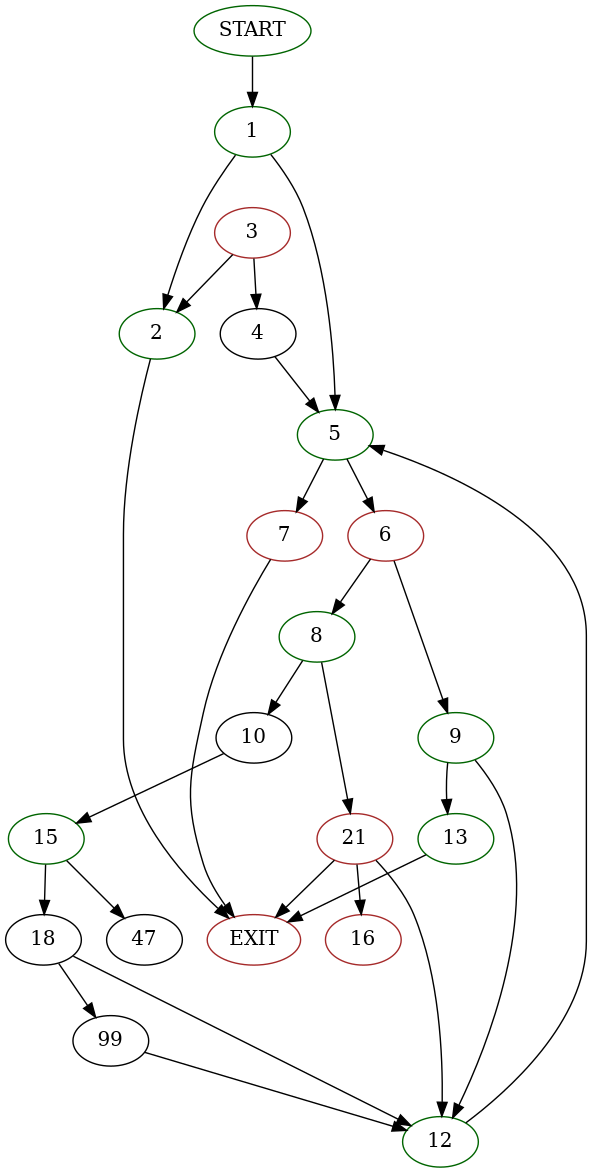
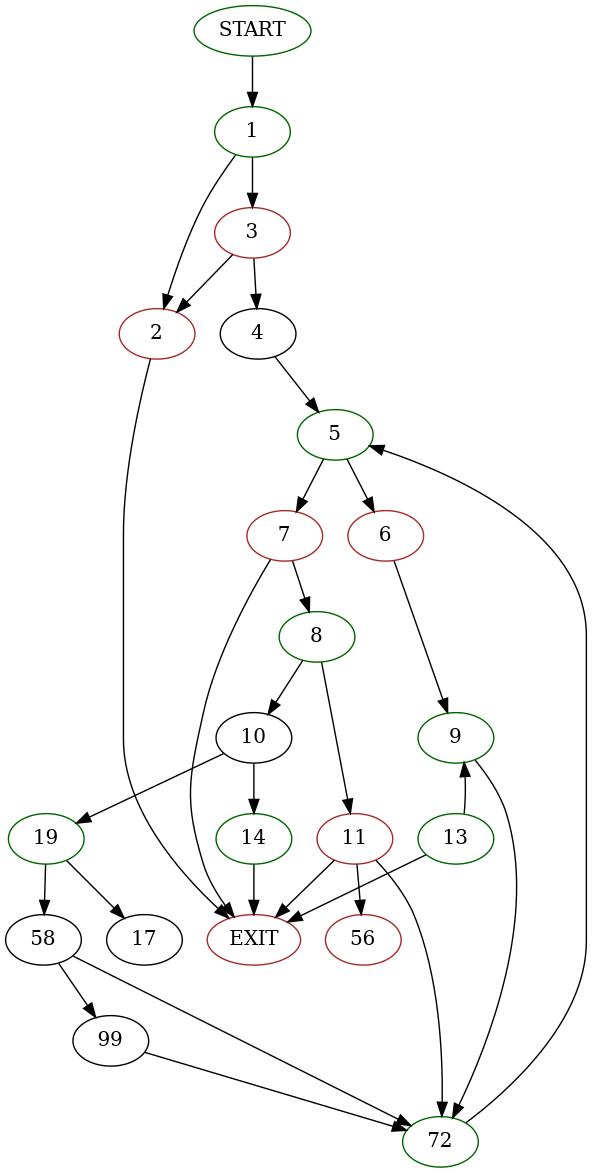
edge "1" -> "5": now "1" -> "3"
node "2": color darkgreen -> brown
edge "6" -> "8": now "7" -> "8"
edge "9" -> "13": reversed
node "15": label "15" -> "19"
node "14": added
node "21": label "21" -> "11"
node "18": label "18" -> "58"
node "47": label "47" -> "17"
node "16": label "16" -> "56"
node "12": label "12" -> "72"
